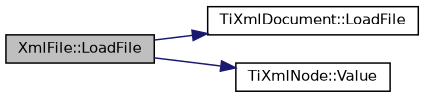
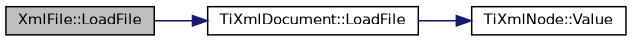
edge "XmlFile::LoadFile" -> "TiXmlNode::Value": now "TiXmlDocument::LoadFile" -> "TiXmlNode::Value"
